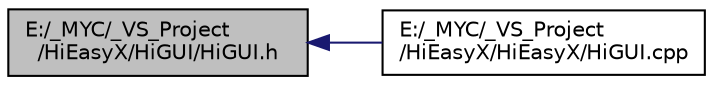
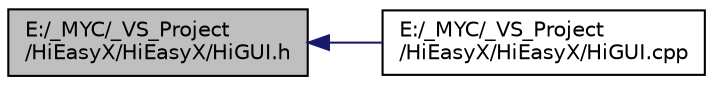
node "E:/_MYC/_VS_Project /HiEasyX/HiGUI/HiGUI.h": label "E:/_MYC/_VS_Project /HiEasyX/HiGUI/HiGUI.h" -> "E:/_MYC/_VS_Project /HiEasyX/HiEasyX/HiGUI.h"
